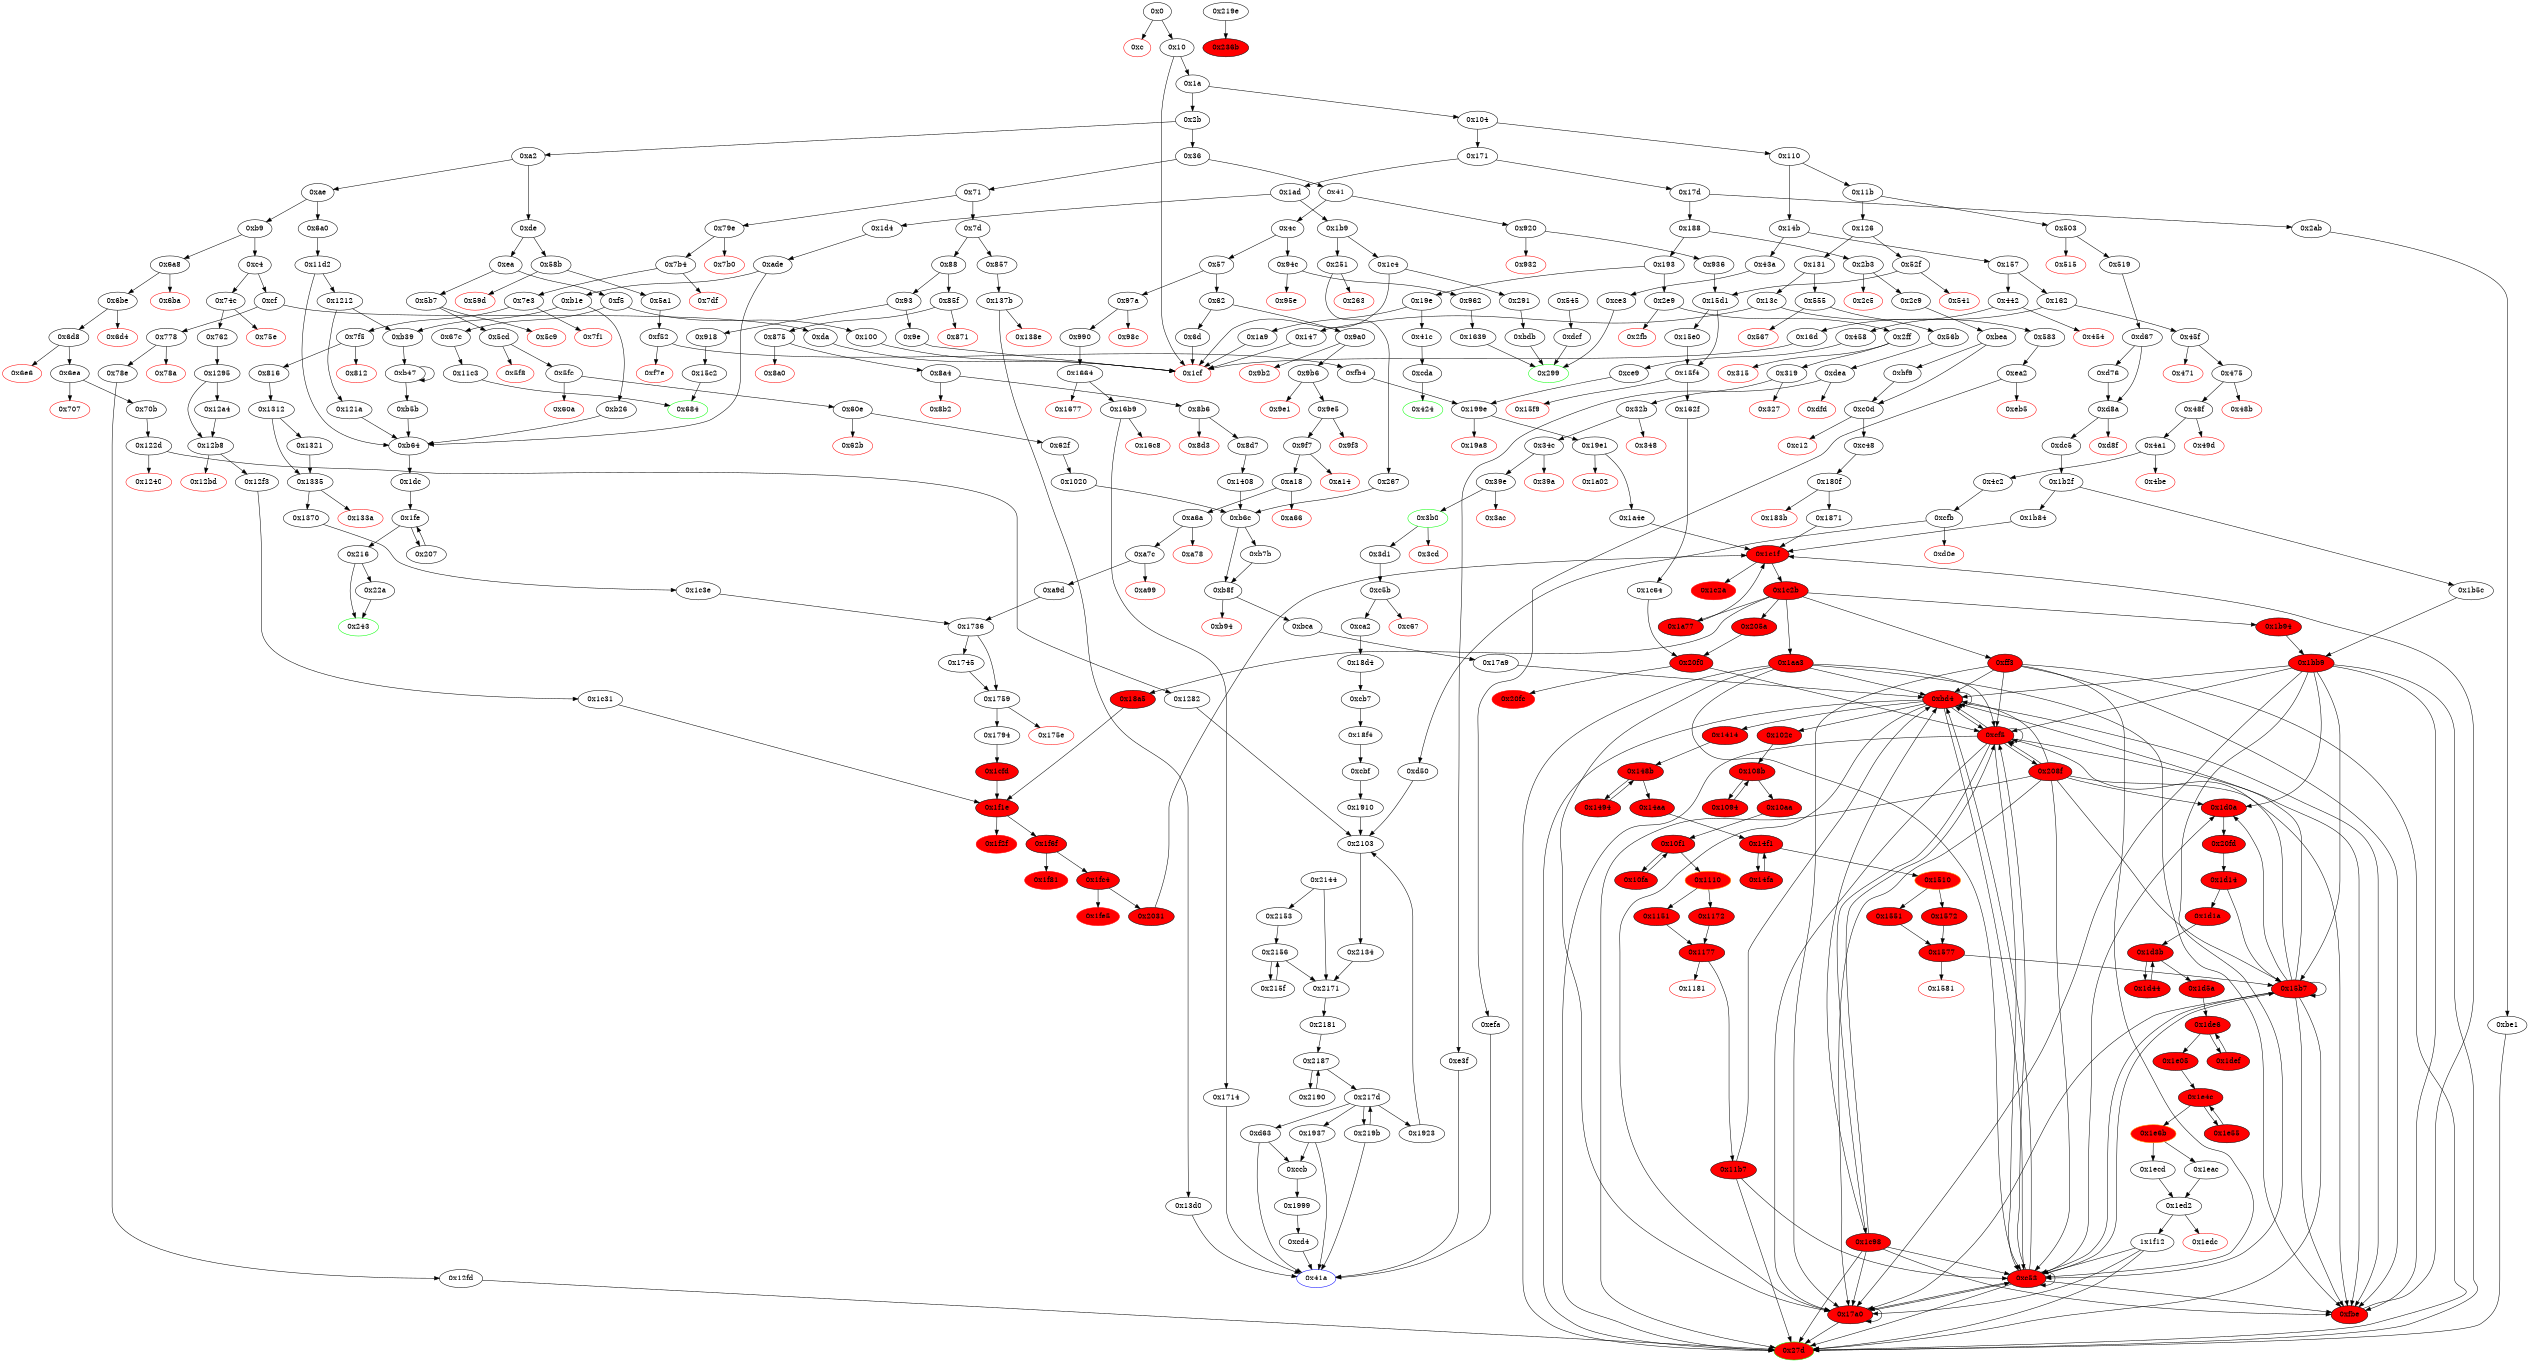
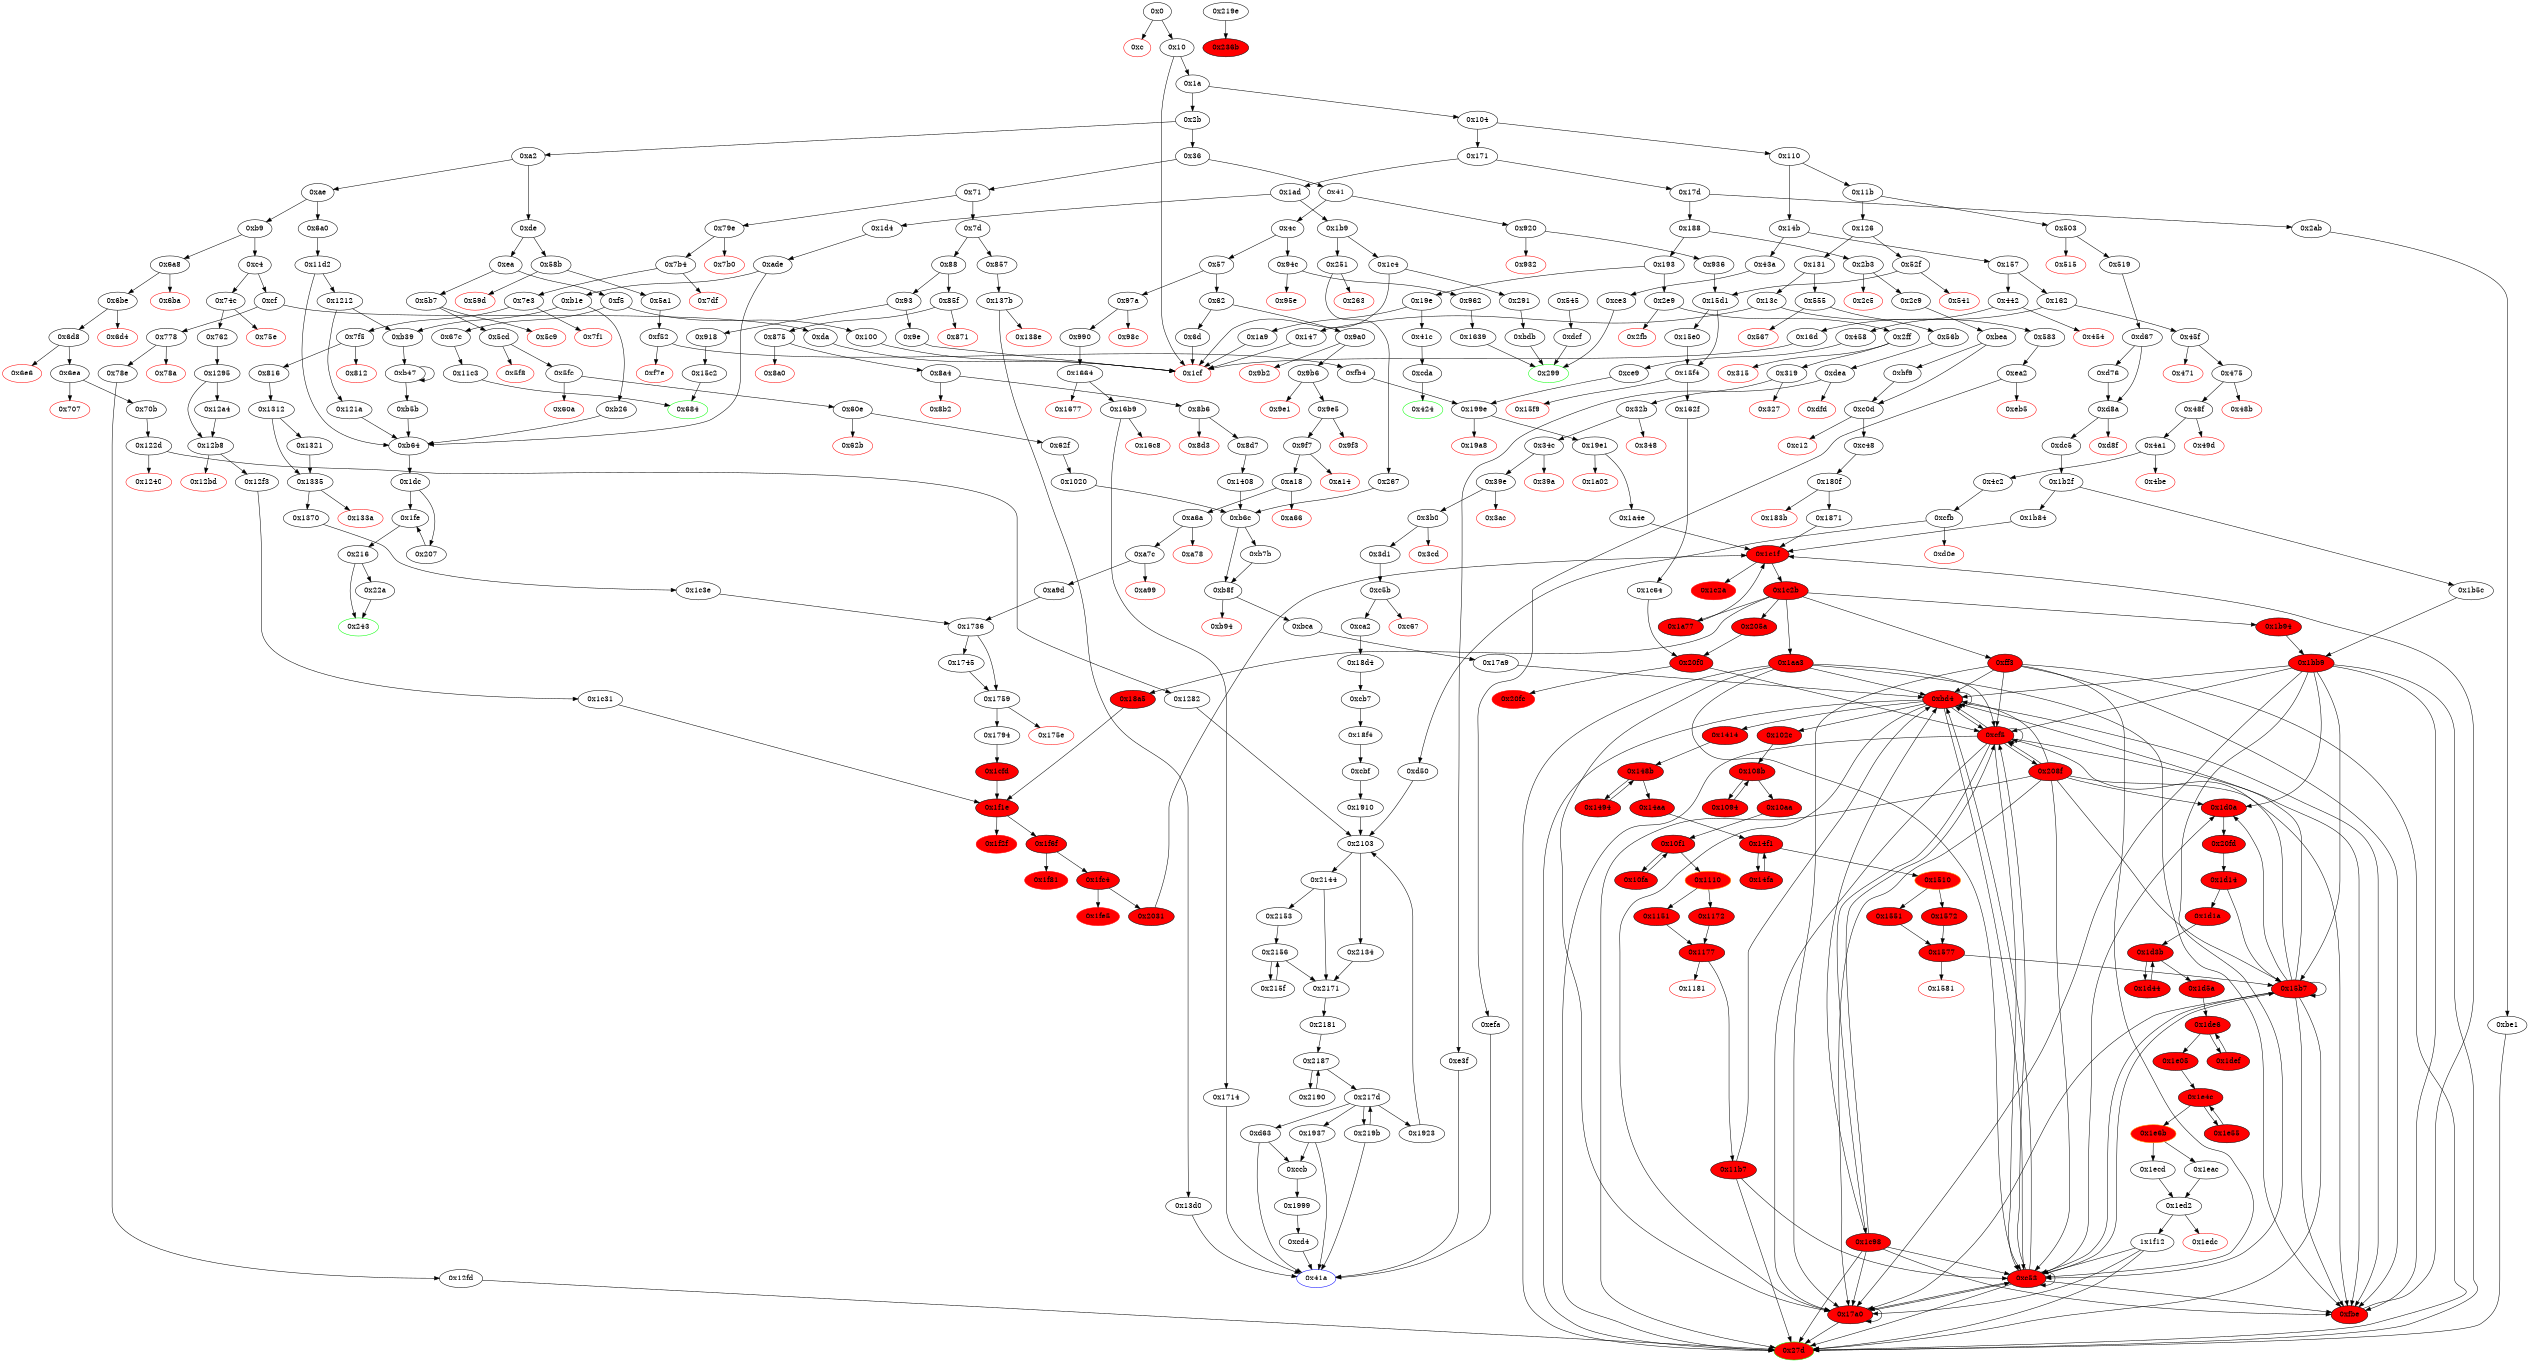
node "0x3b0": color green -> black
edge "0x1fe" -> "0x207": now "0x1dc" -> "0x207"
edge "0x2103" -> "0x2144": added
